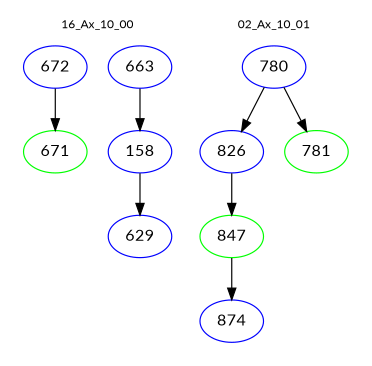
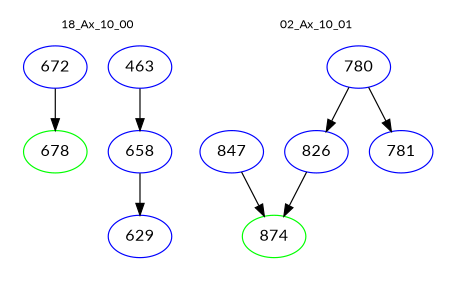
cluster "16_Ax_10_00": label "16_Ax_10_00" -> "18_Ax_10_00"
node "663": label "663" -> "463"
node "671": label "671" -> "678"
node "158": label "158" -> "658"
node "781": color green -> blue
edge "826" -> "847": now "826" -> "874"
node "847": color green -> blue
node "874": color blue -> green
